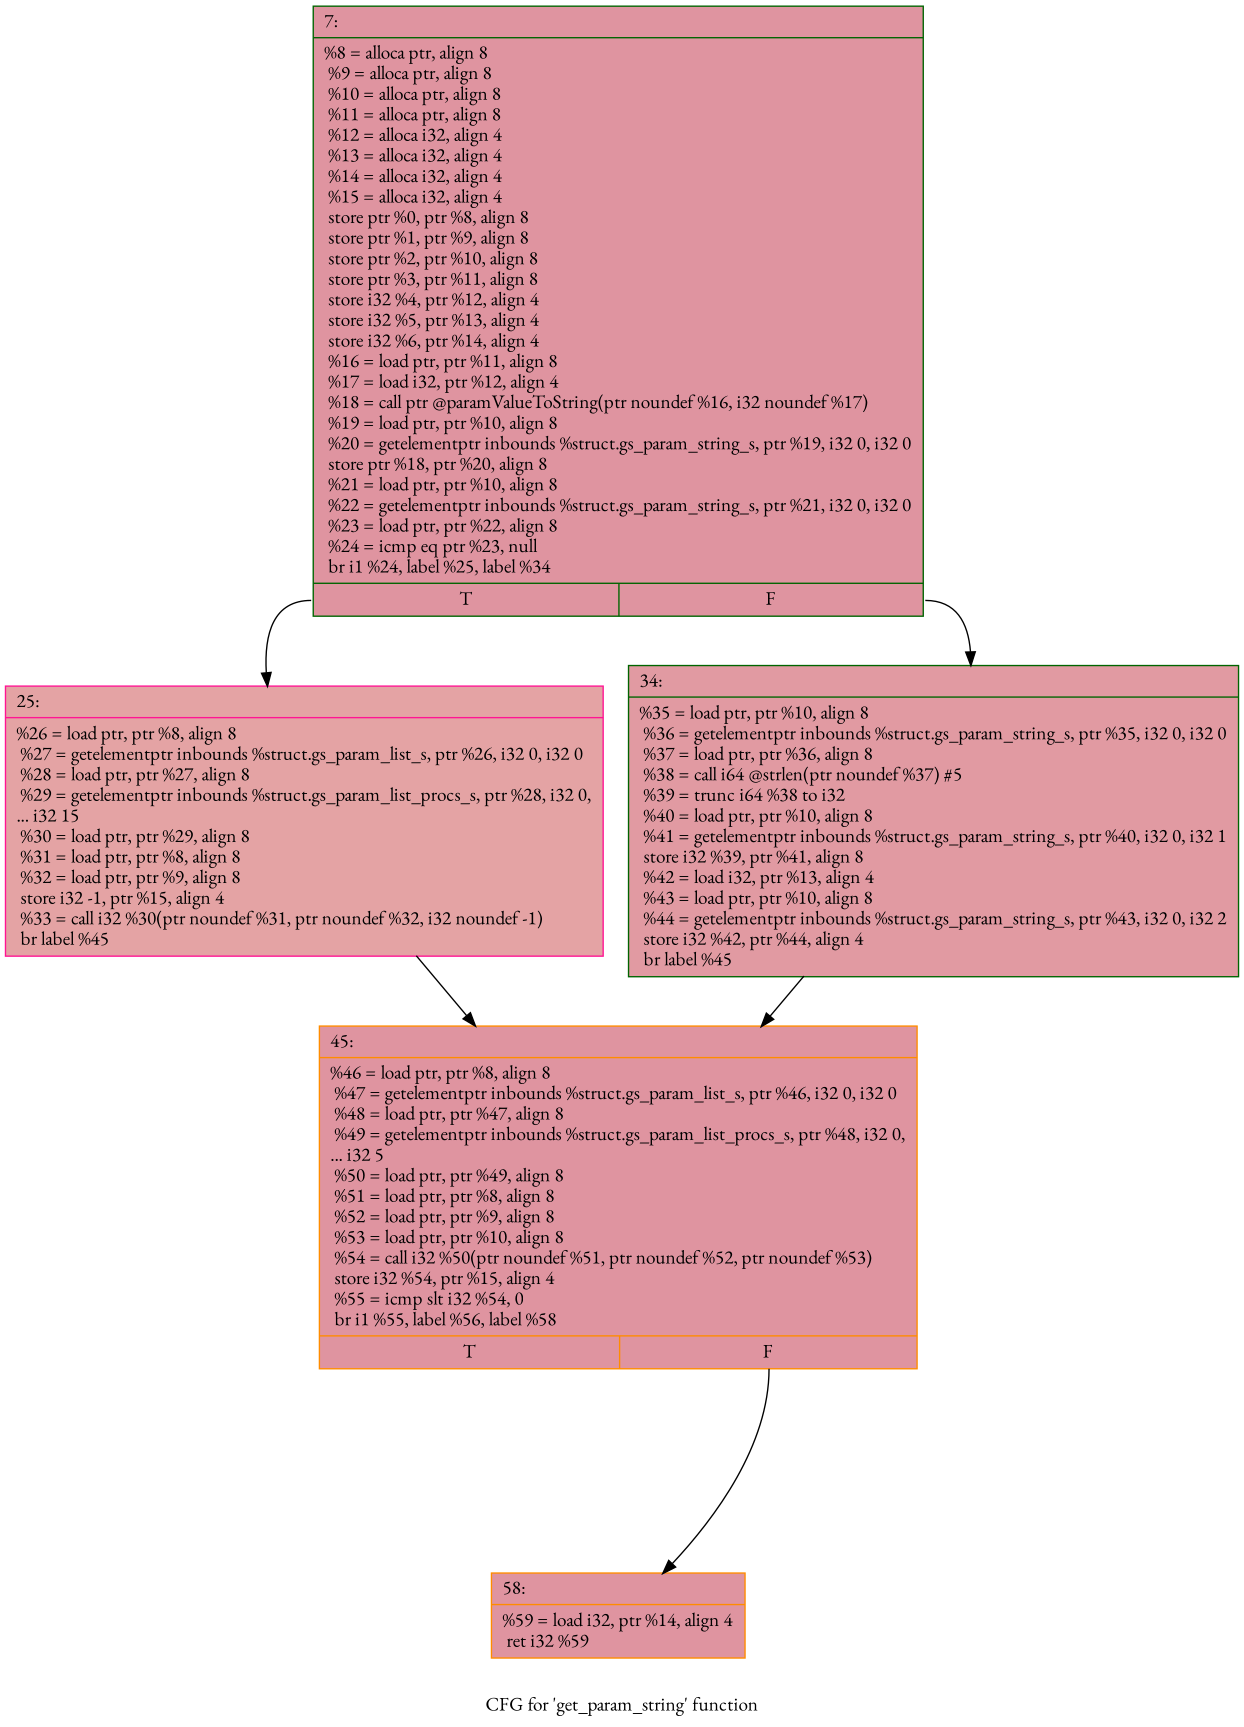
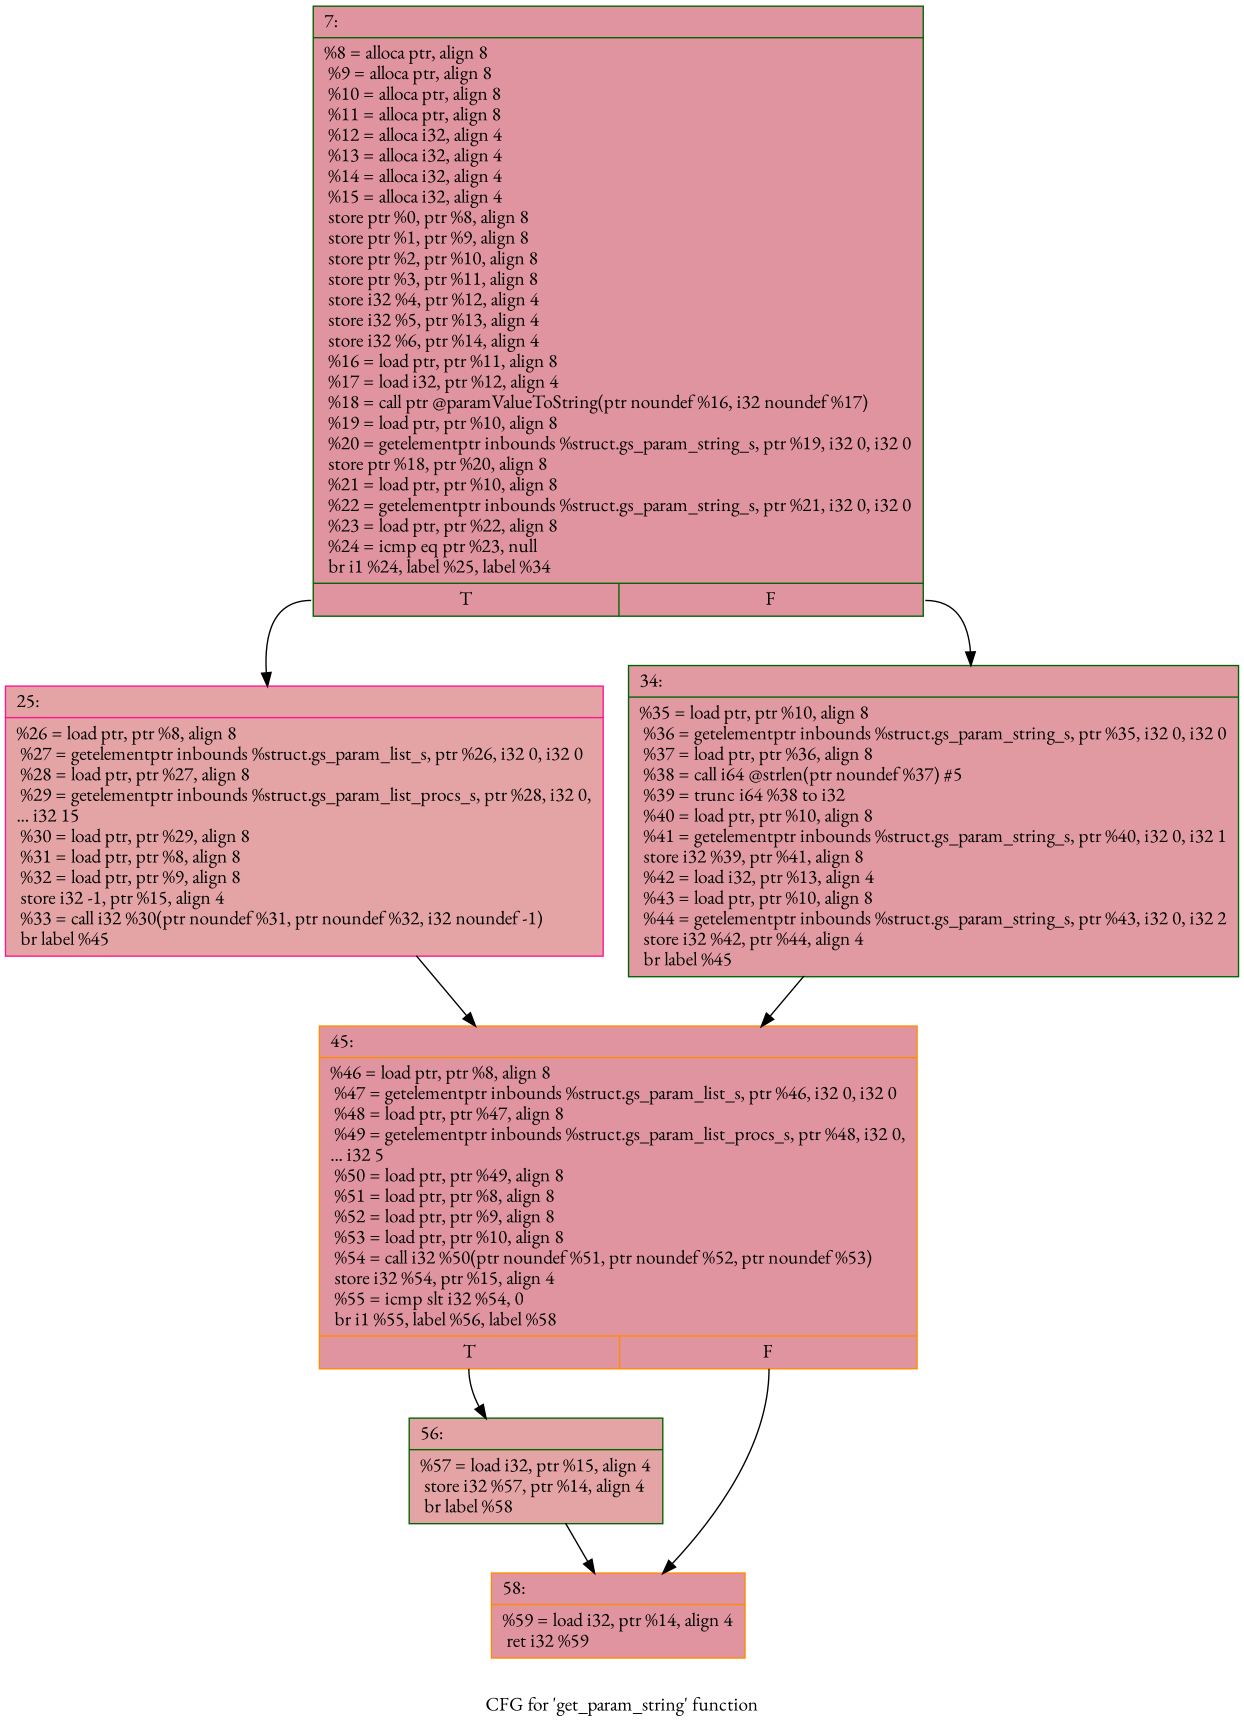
node "56:": added
